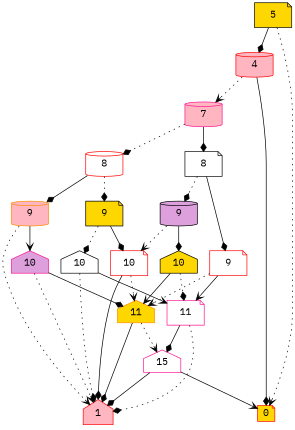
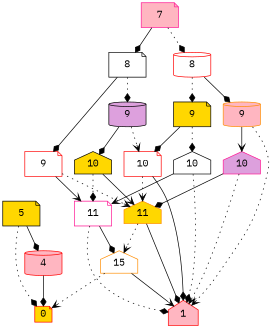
edge "4" -> "7": removed
node "7": shape cylinder -> note
edge "5" -> "0": arrowhead vee -> diamond
node "15": color deeppink -> darkorange
edge "15" -> "1": arrowhead diamond -> vee
edge "15" -> "0": style filled -> dotted
